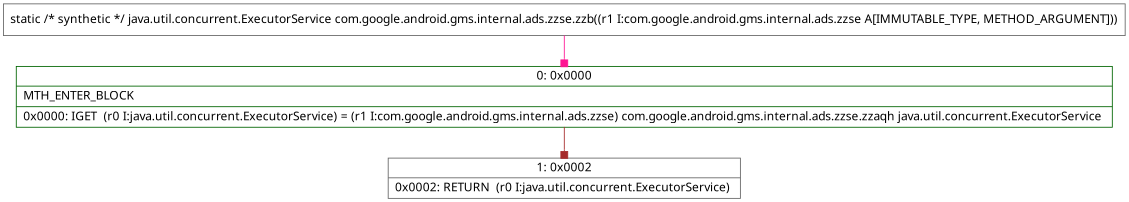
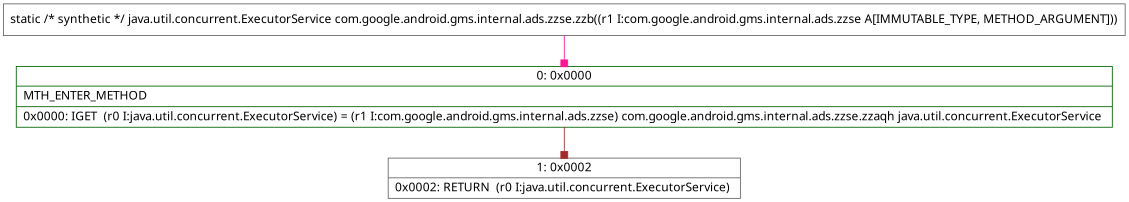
node "0: 0x0000": text "MTH_ENTER_BLOCK" -> "MTH_ENTER_METHOD"
